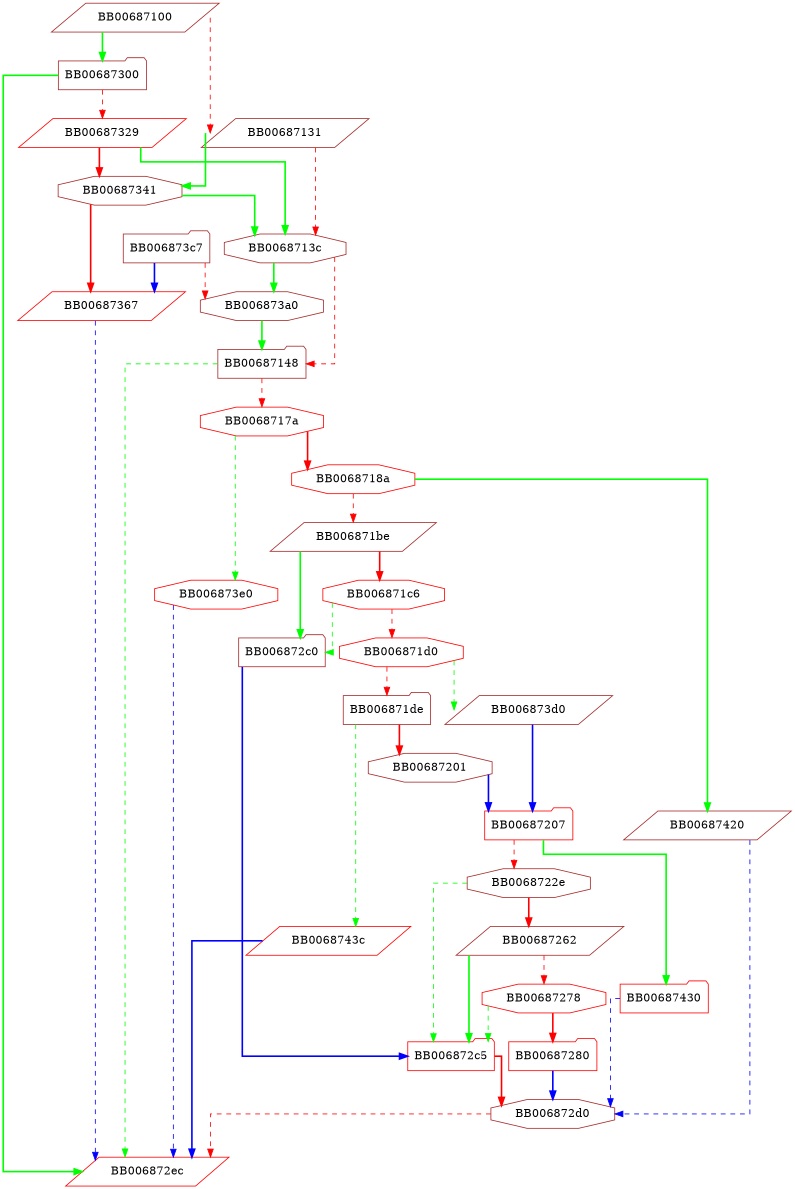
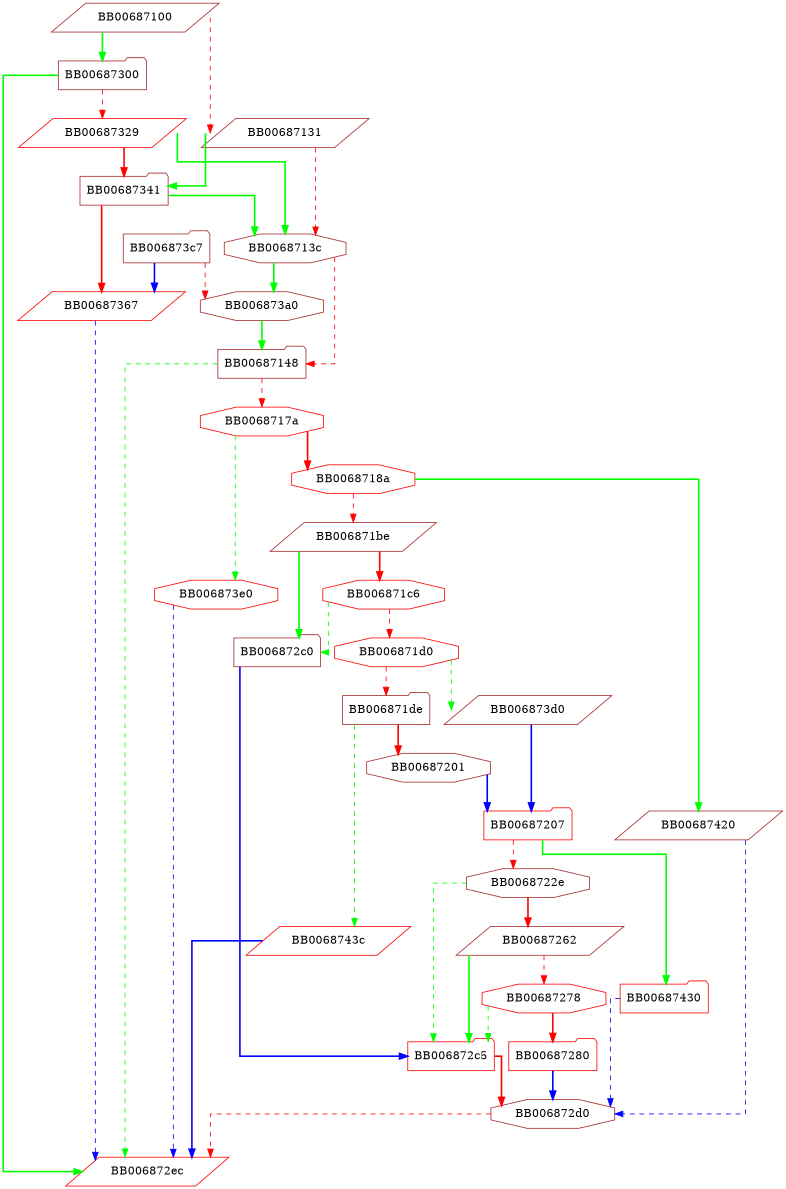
node "BB00687341": shape octagon -> folder
